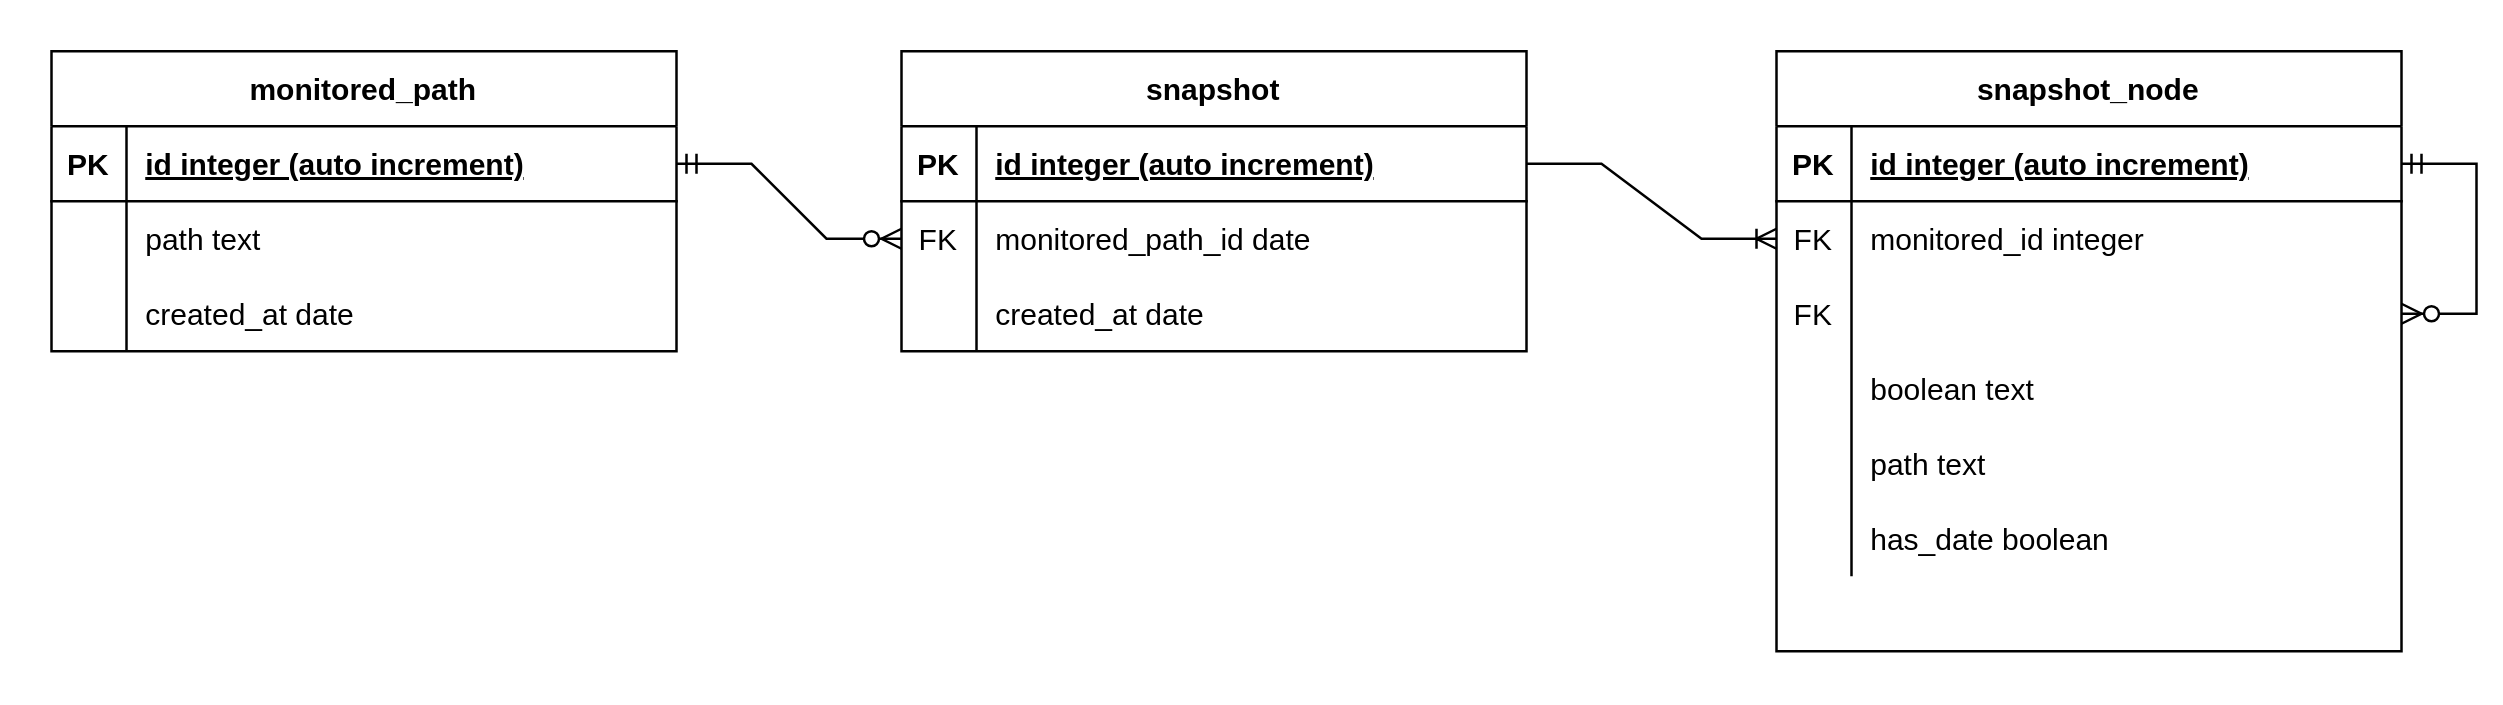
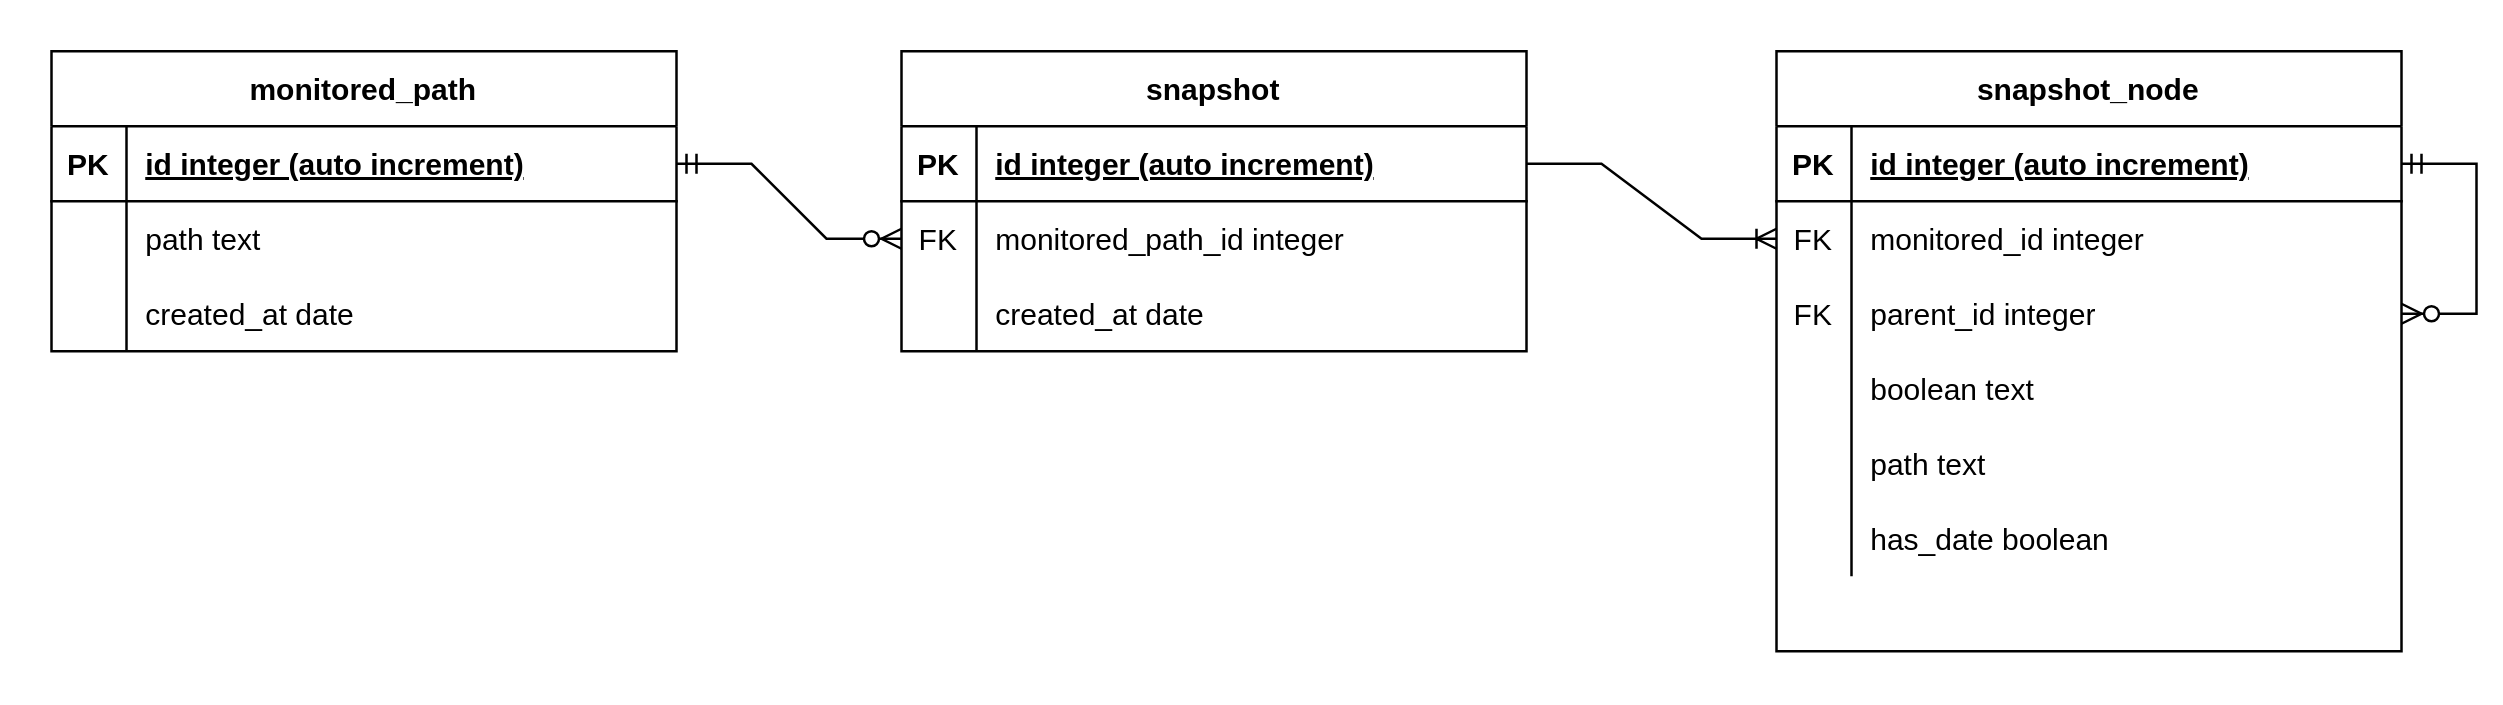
node "monitored_path_id date": label "monitored_path_id date" -> "monitored_path_id integer"
node "parent_id integer": added
